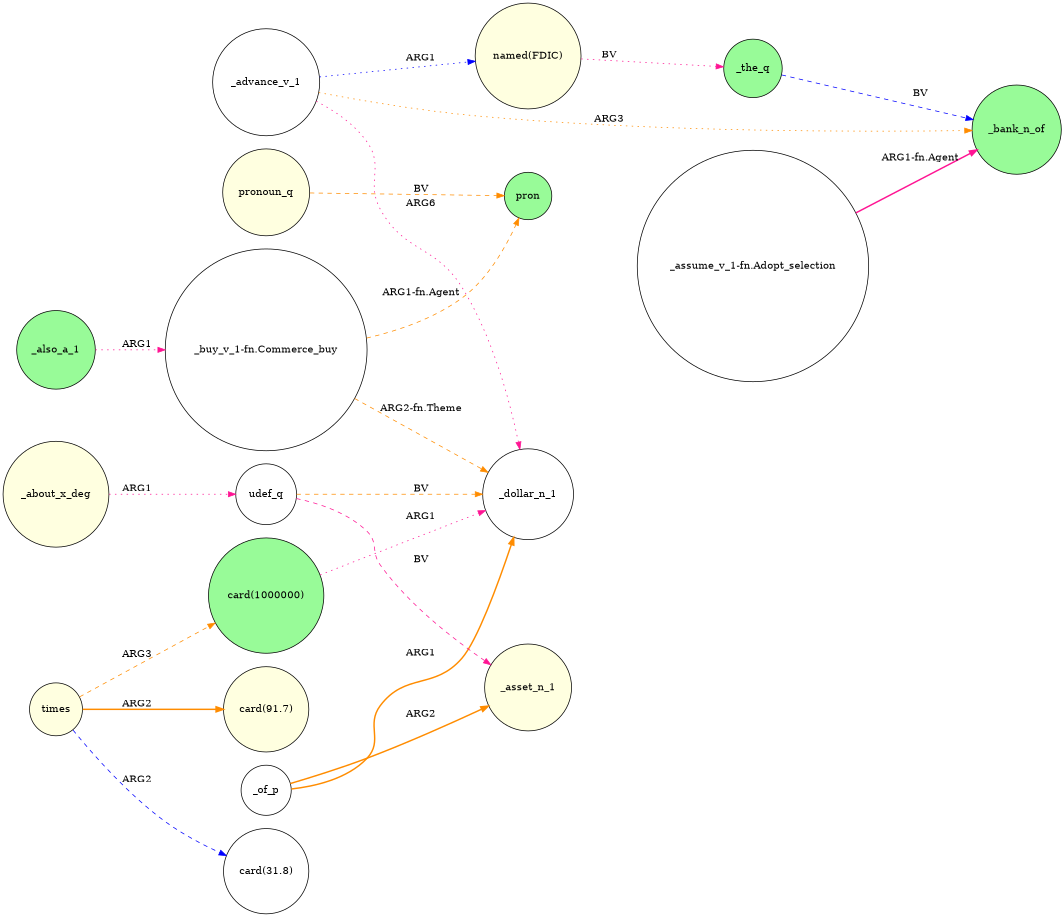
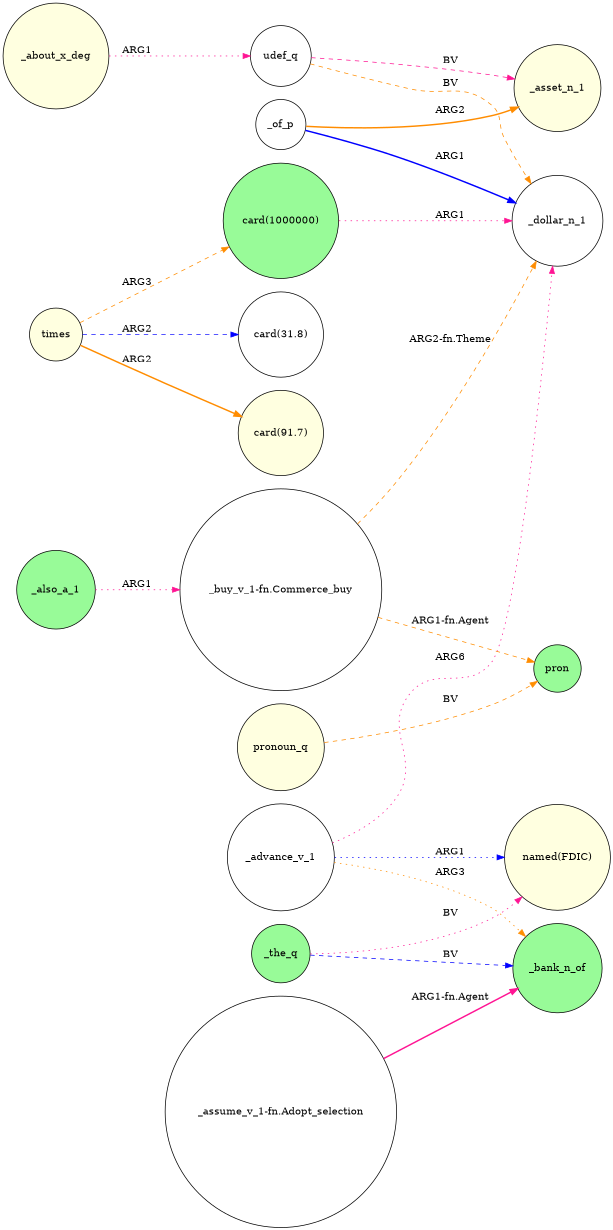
edge "named(FDIC)" -> "_the_q": reversed
edge "_of_p" -> "_dollar_n_1": color darkorange -> blue
